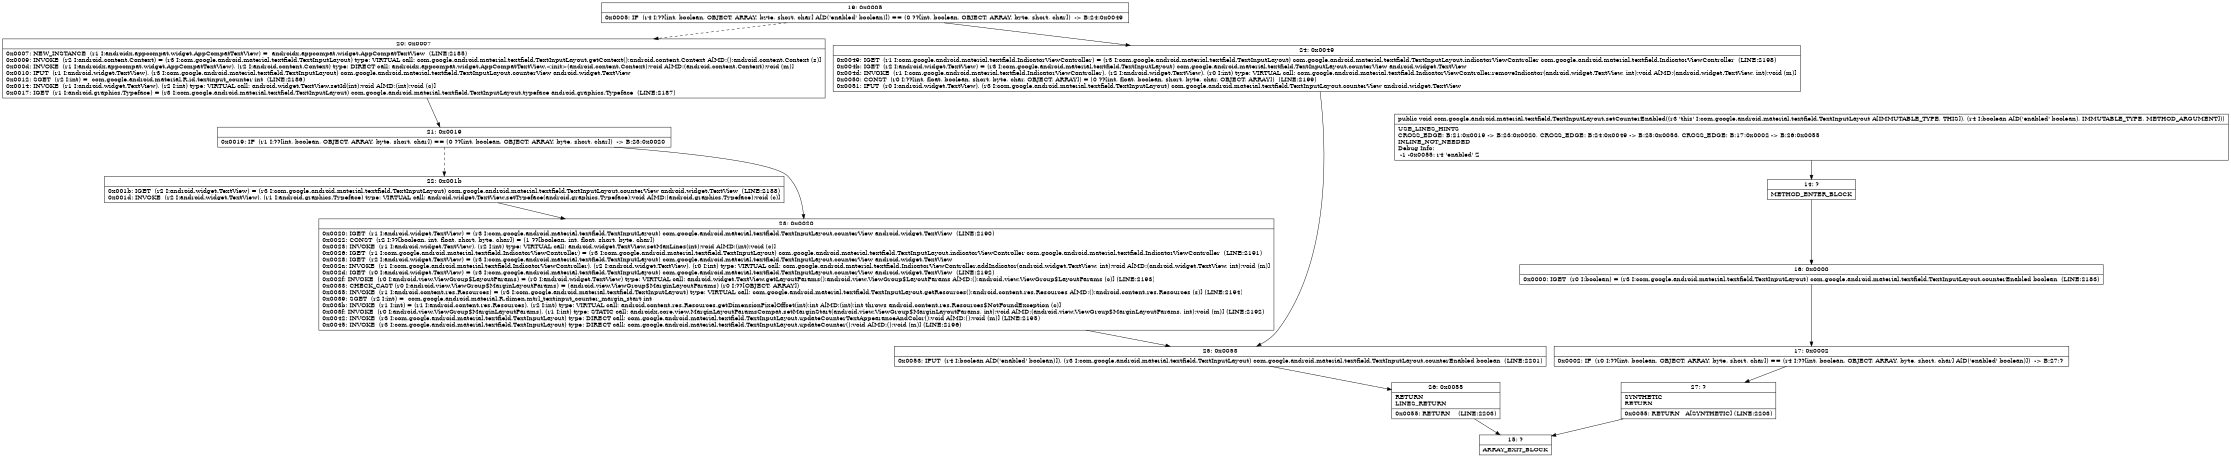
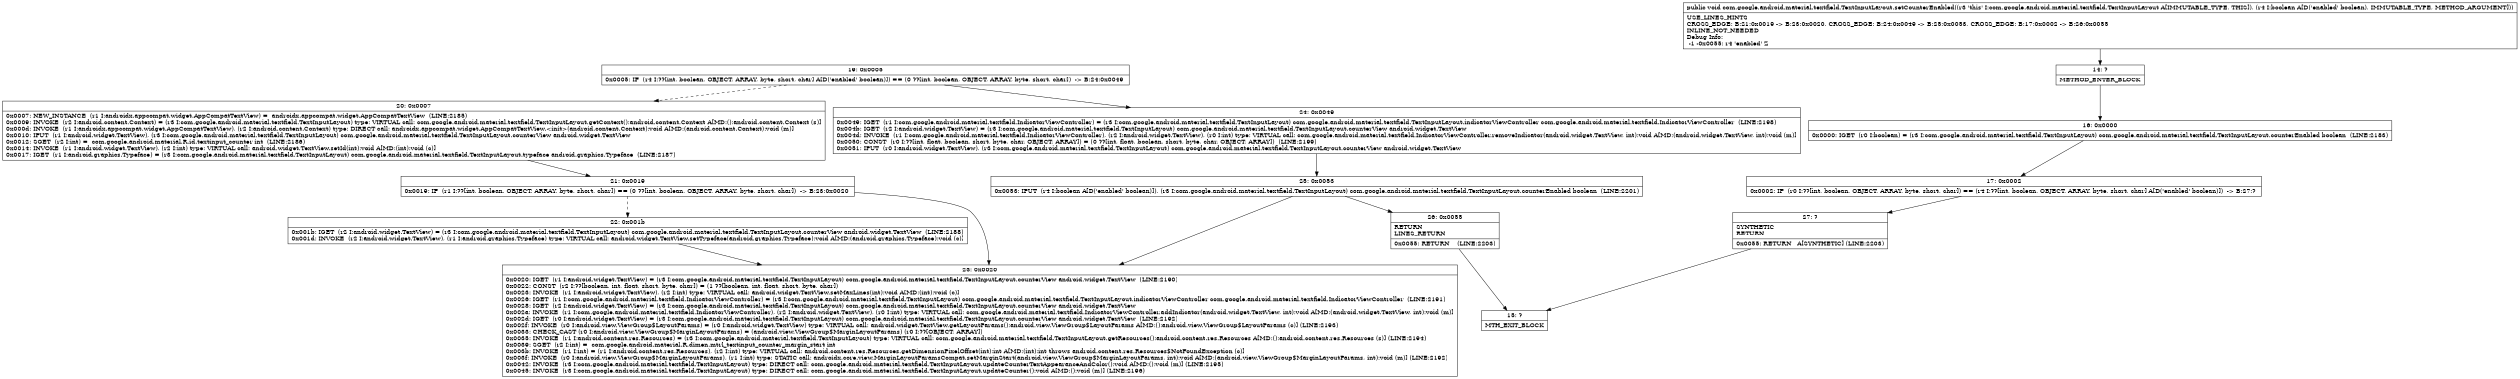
edge "23: 0x0020" -> "25: 0x0053": reversed
node "15: ?": text "ARRAY_EXIT_BLOCK" -> "MTH_EXIT_BLOCK"
